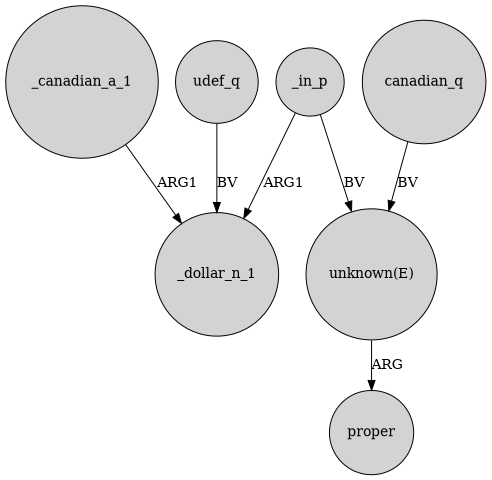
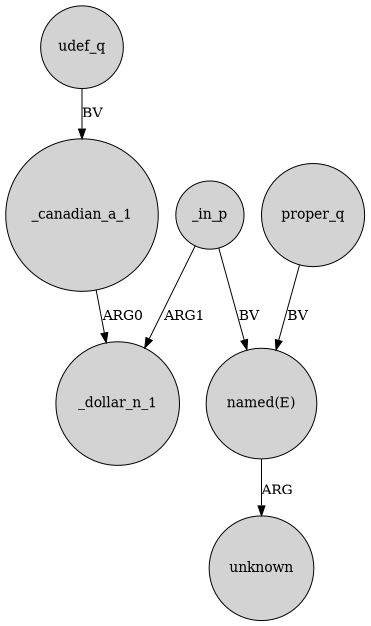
node "canadian_q": label "canadian_q" -> "proper_q"
edge "udef_q" -> "_dollar_n_1": now "udef_q" -> "_canadian_a_1"
edge "_canadian_a_1" -> "_dollar_n_1": label "ARG1" -> "ARG0"
node "unknown(E)": label "unknown(E)" -> "named(E)"
node "proper": label "proper" -> "unknown"
